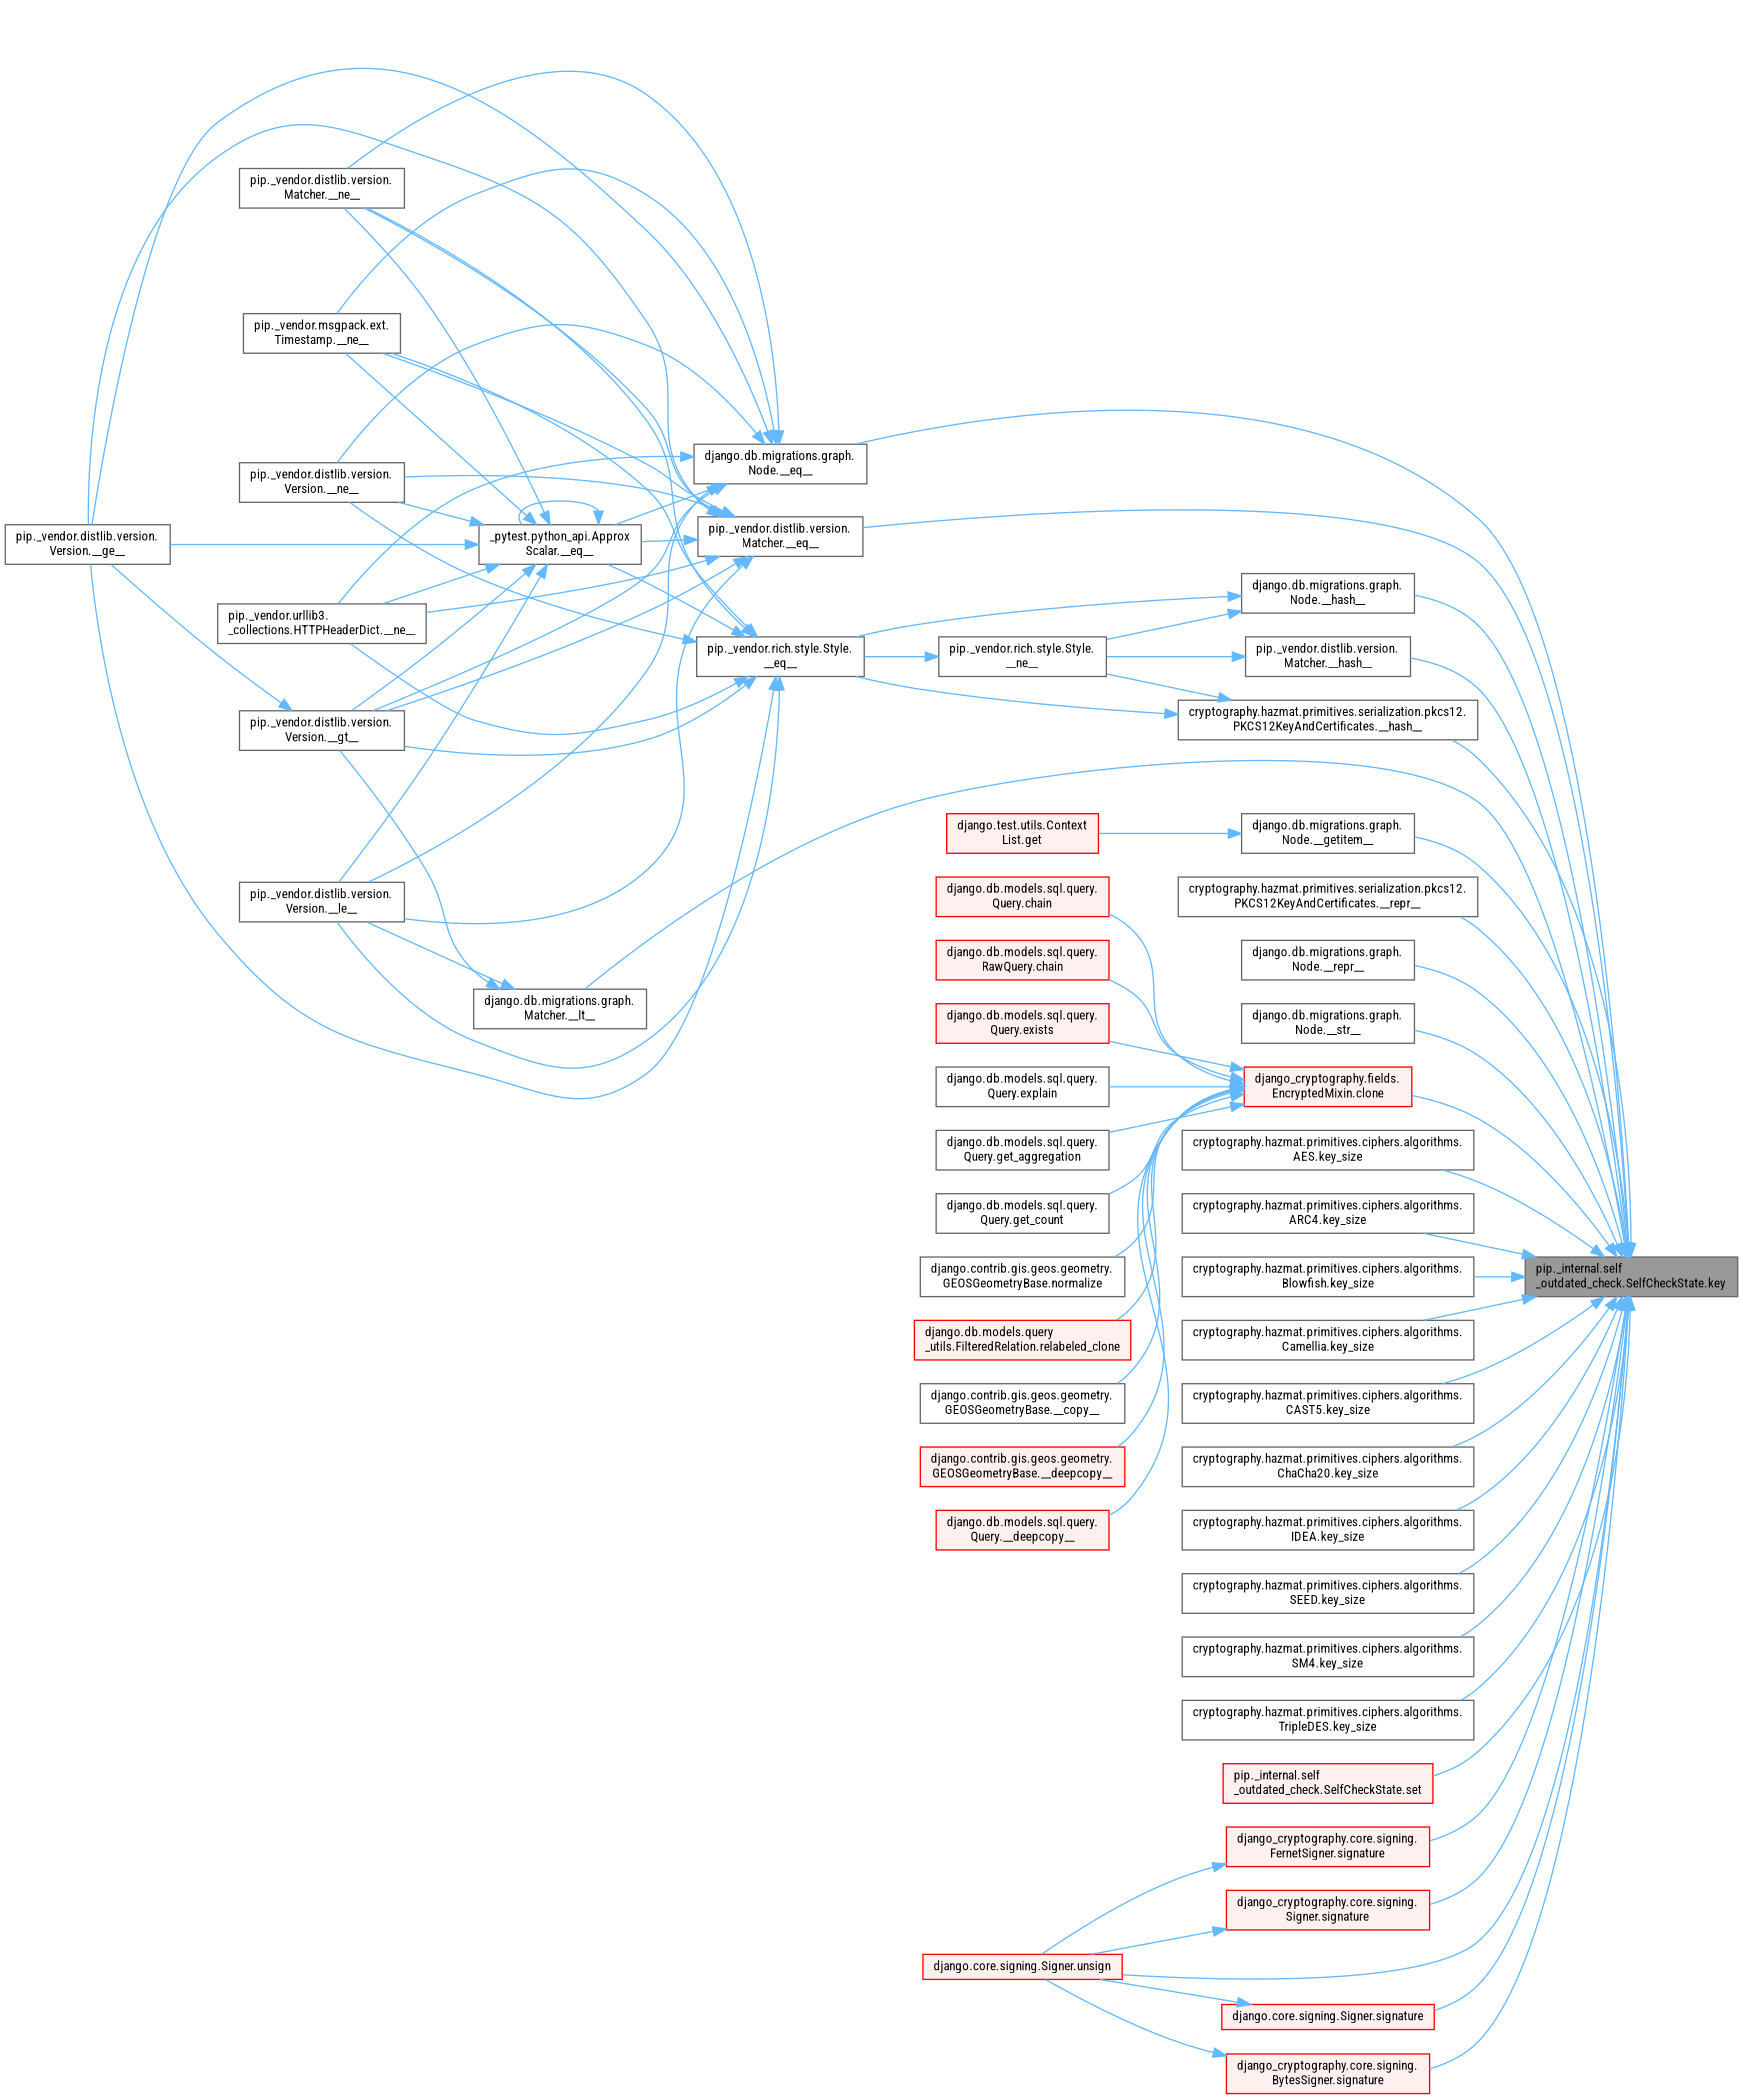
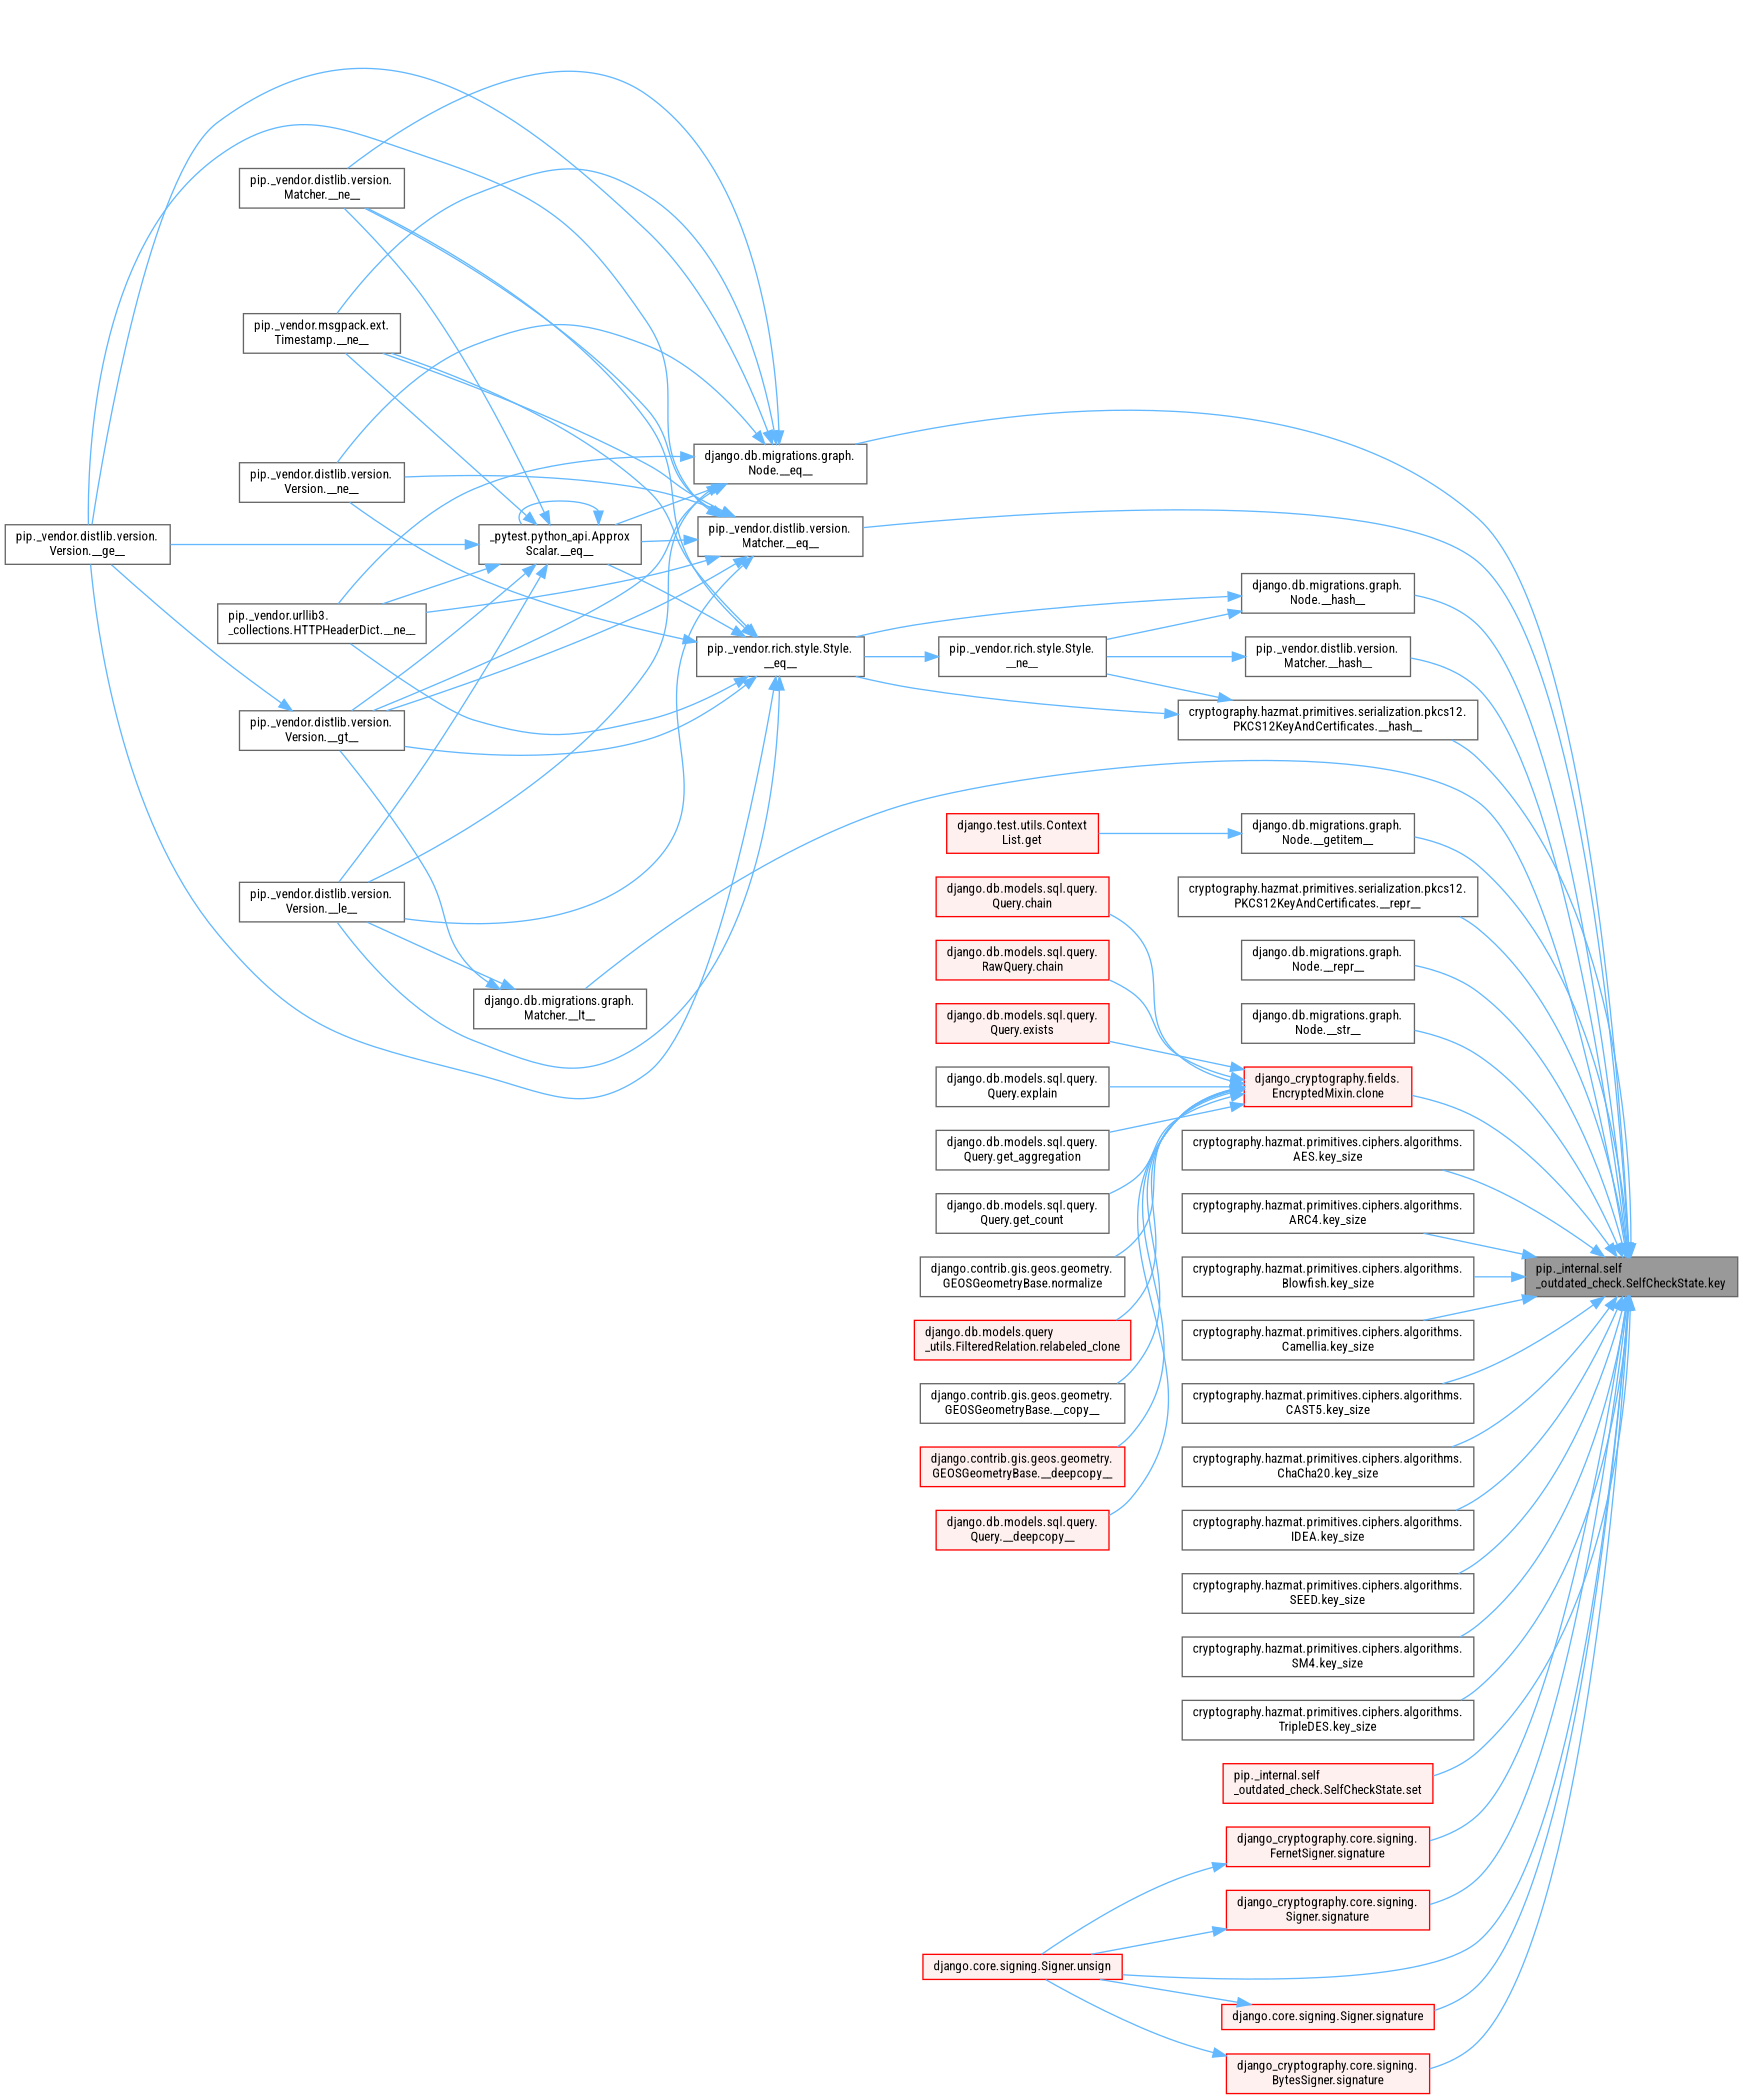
edge "pip._vendor.distlib.version. Version.__ne__" -> "_pytest.python_api.Approx Scalar.__eq__": removed
